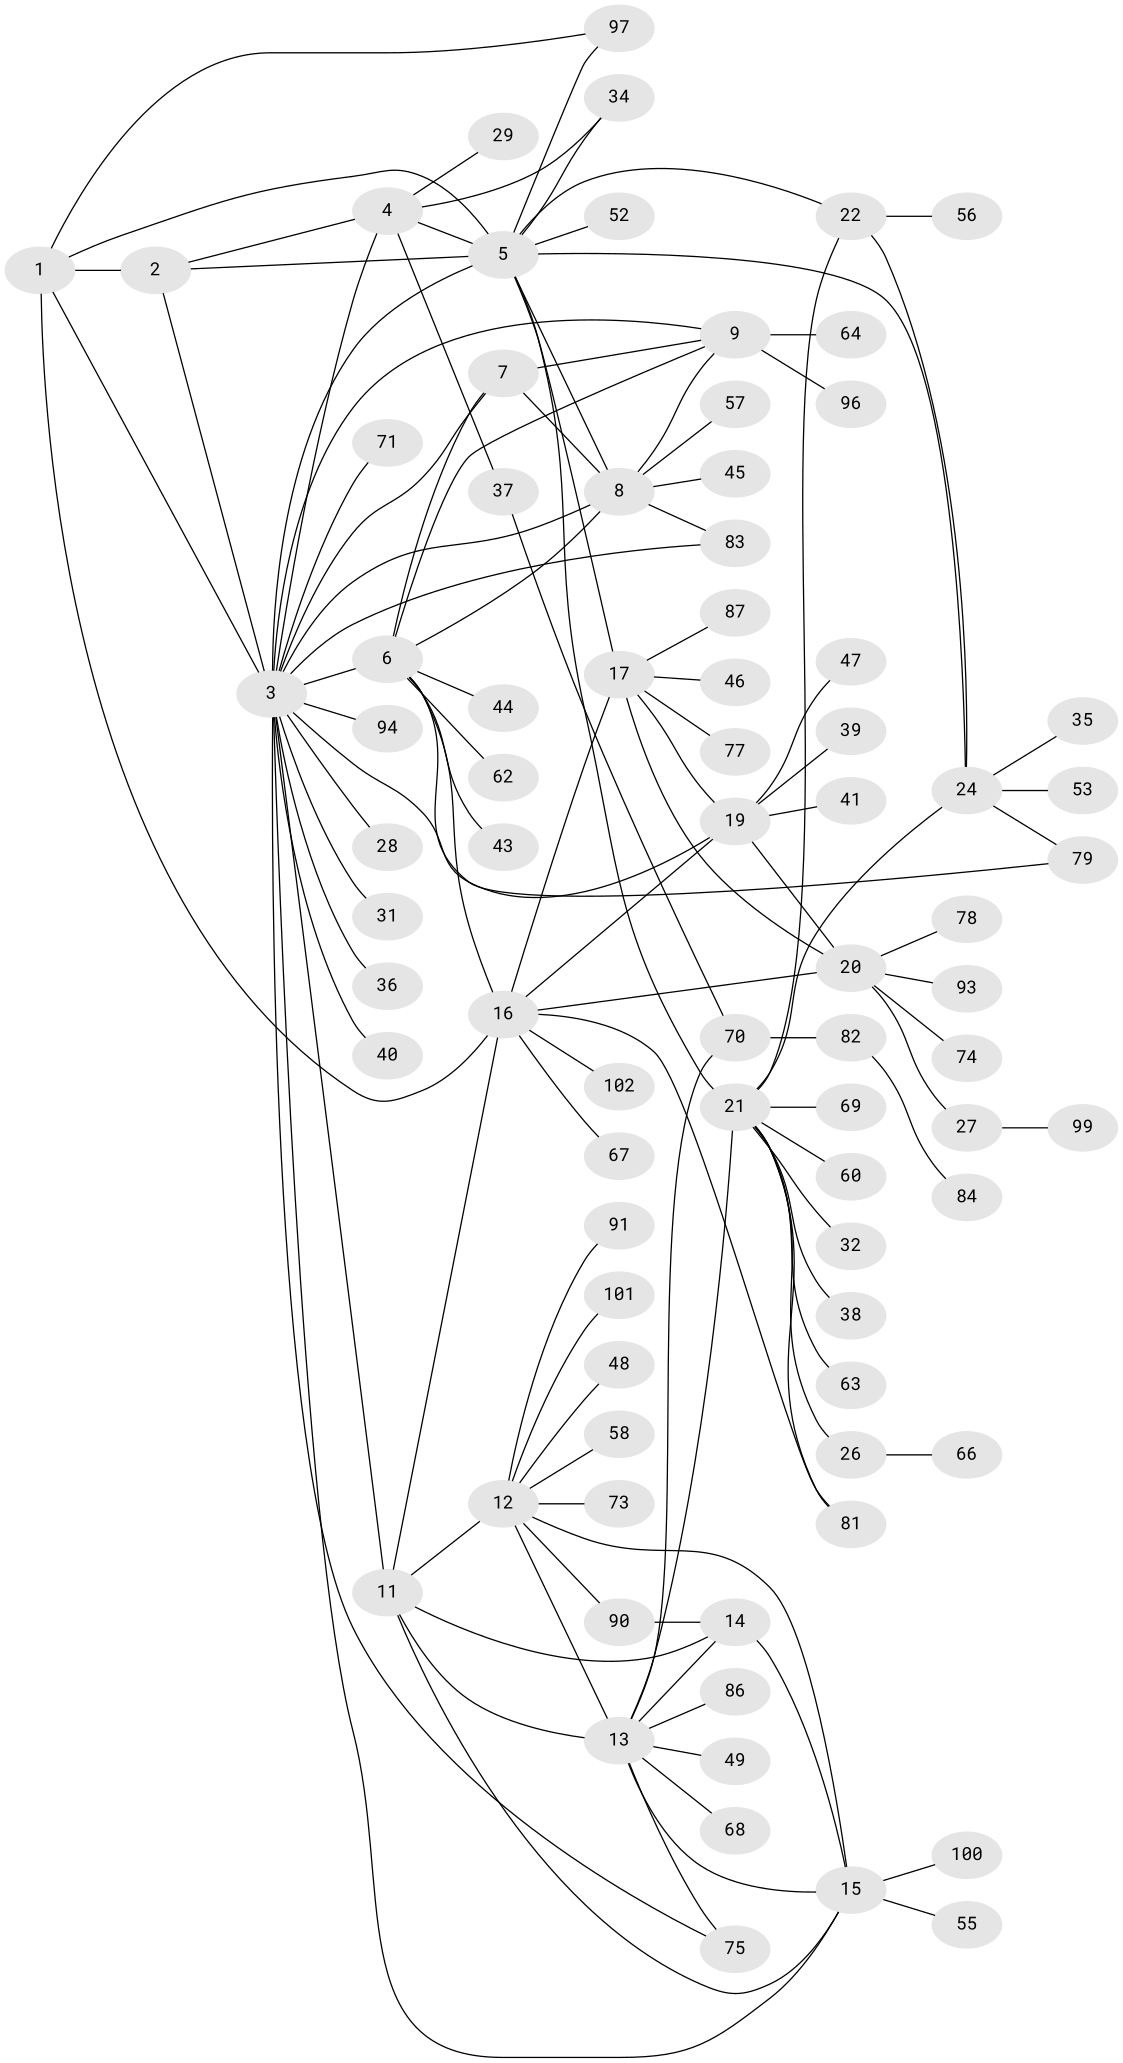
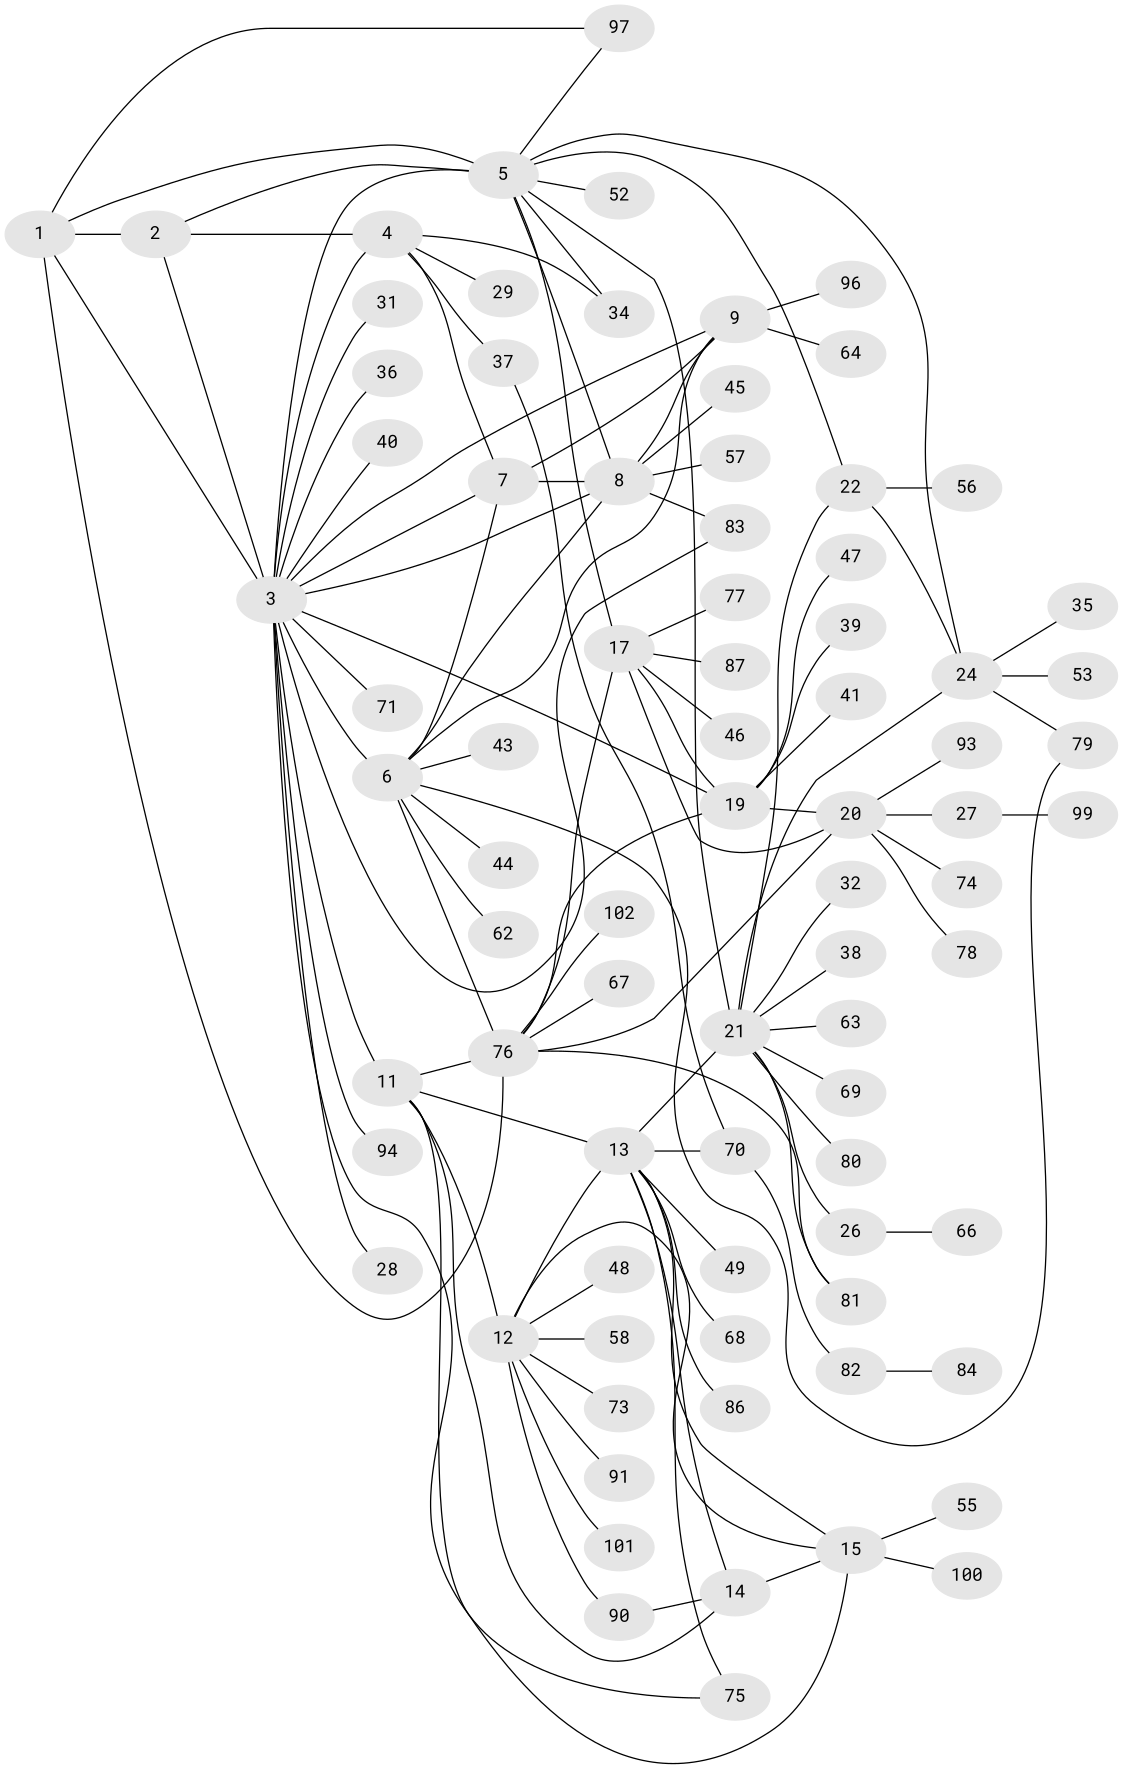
edge "4" -- "5": now "4" -- "7"
node "16": label "16" -> "76"
node "60": label "60" -> "80"
edge "3" -- "15": removed
